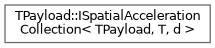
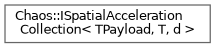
node "TPayload::ISpatialAcceleration Collection< TPayload, T, d >": label "TPayload::ISpatialAcceleration Collection< TPayload, T, d >" -> "Chaos::ISpatialAcceleration Collection< TPayload, T, d >"
